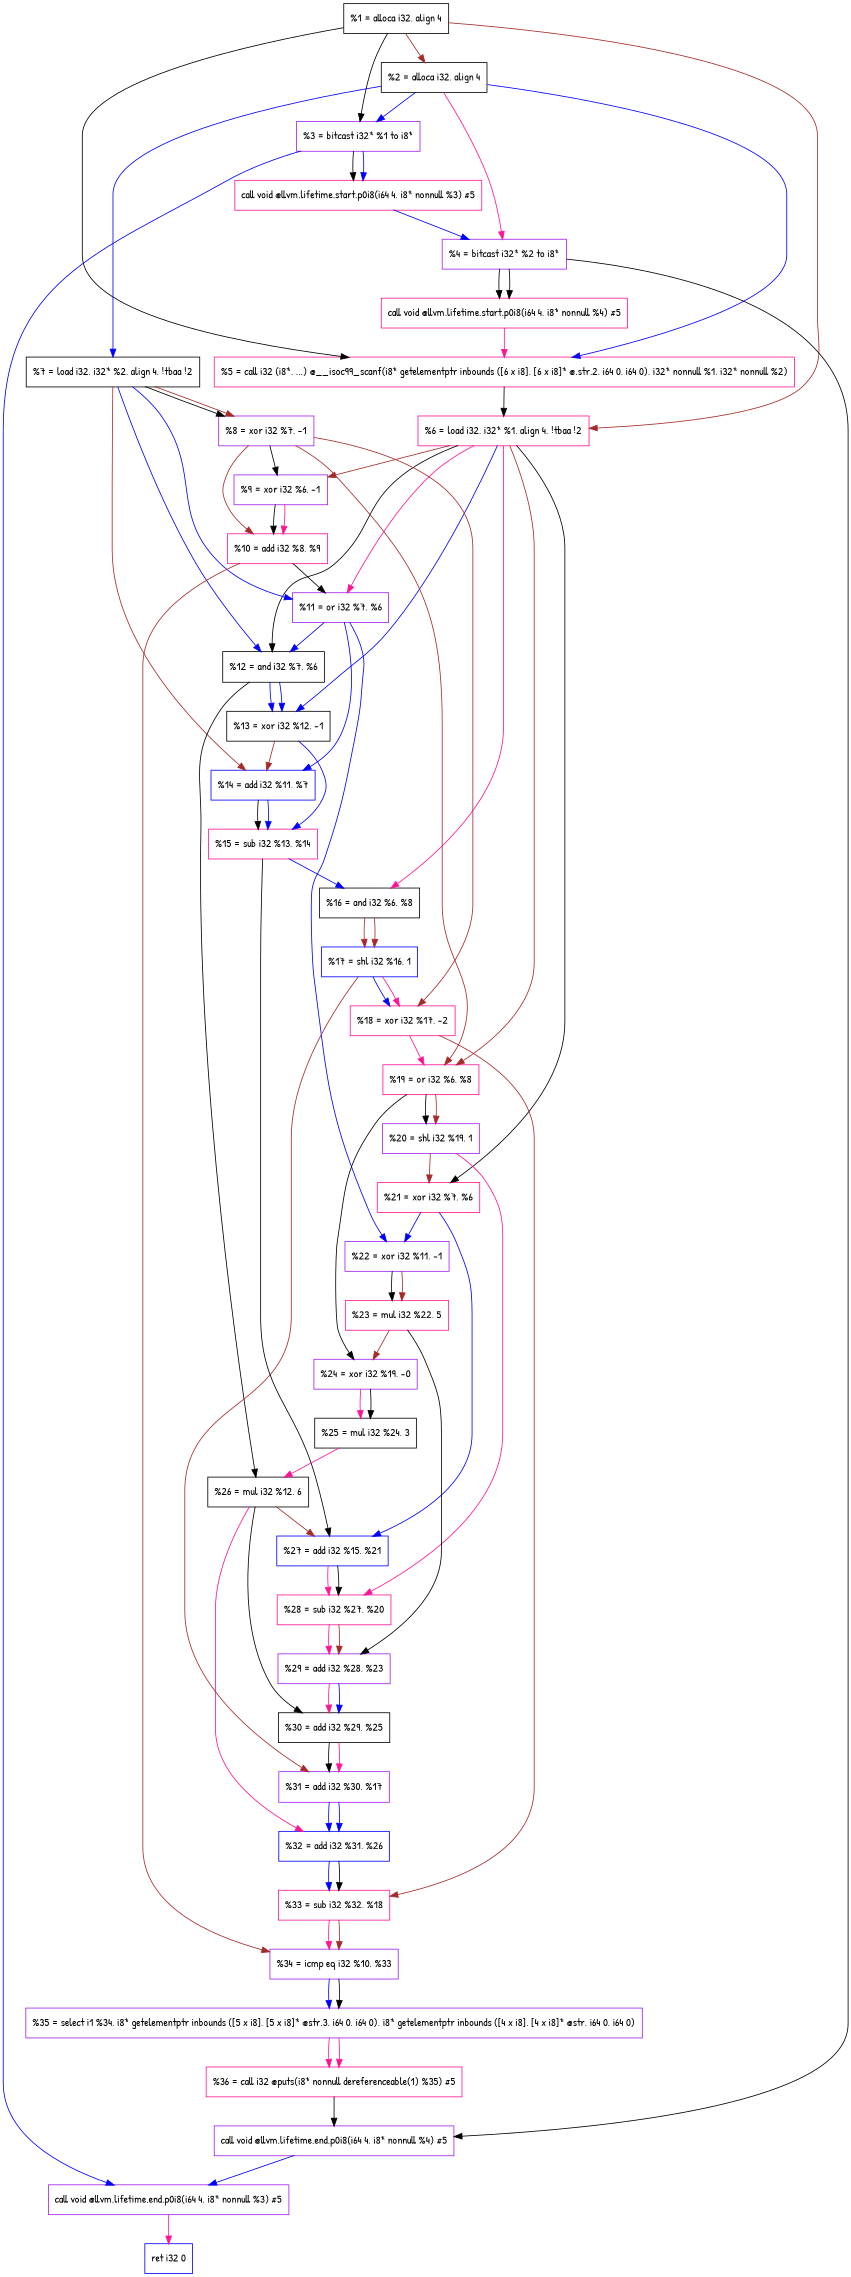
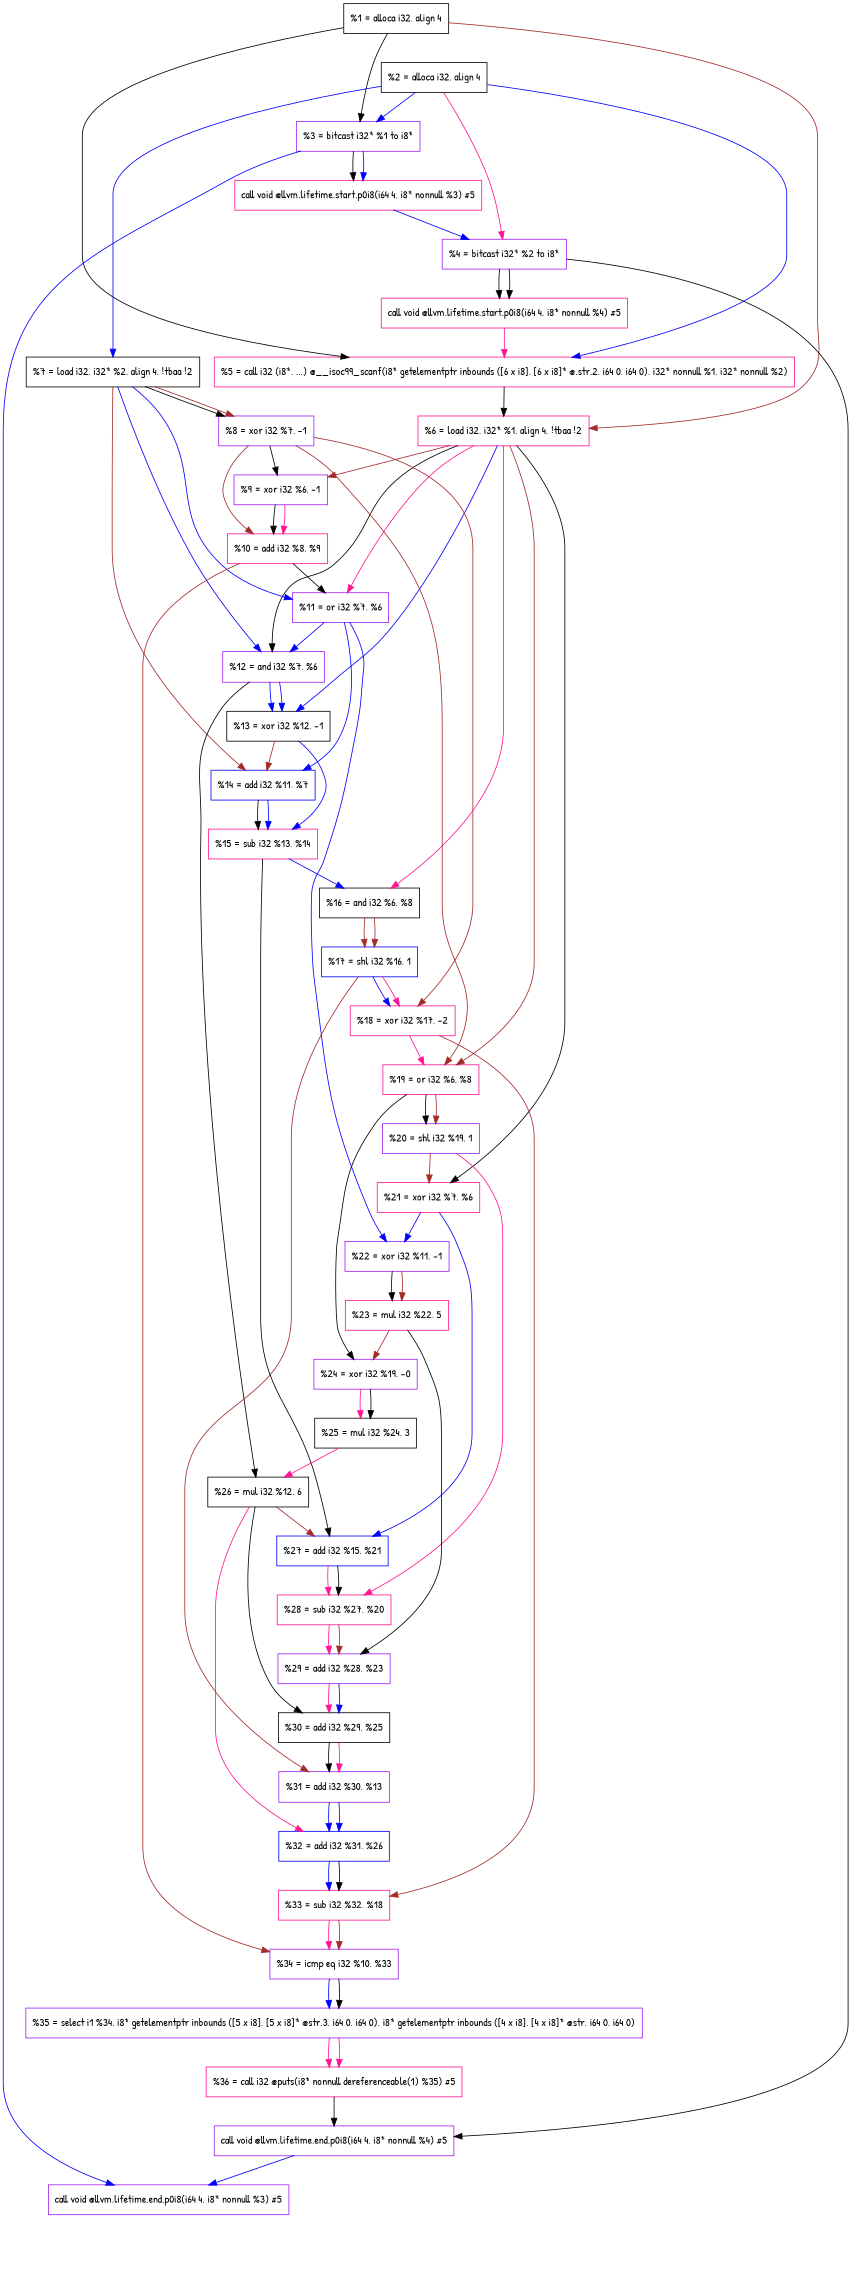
edge "%1 = alloca i32, align 4" -> "%2 = alloca i32, align 4": removed
node "%12 = and i32 %7, %6": color black -> purple
node "%31 = add i32 %30, %17": label "%31 = add i32 %30, %17" -> "%31 = add i32 %30, %13"
node "ret i32 0": removed
